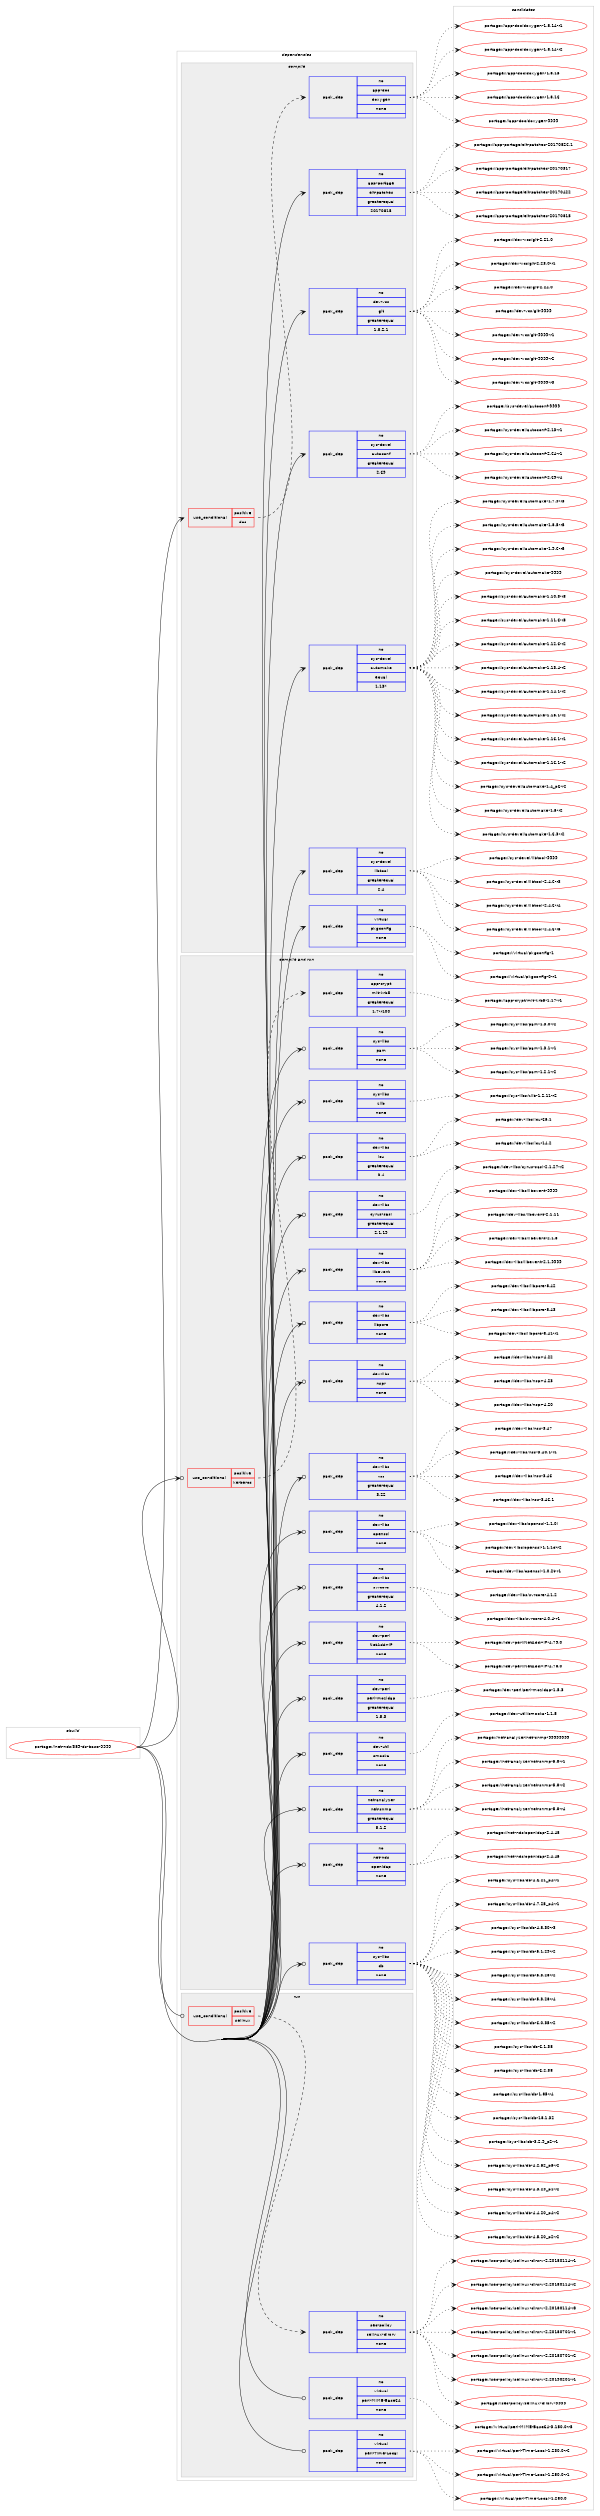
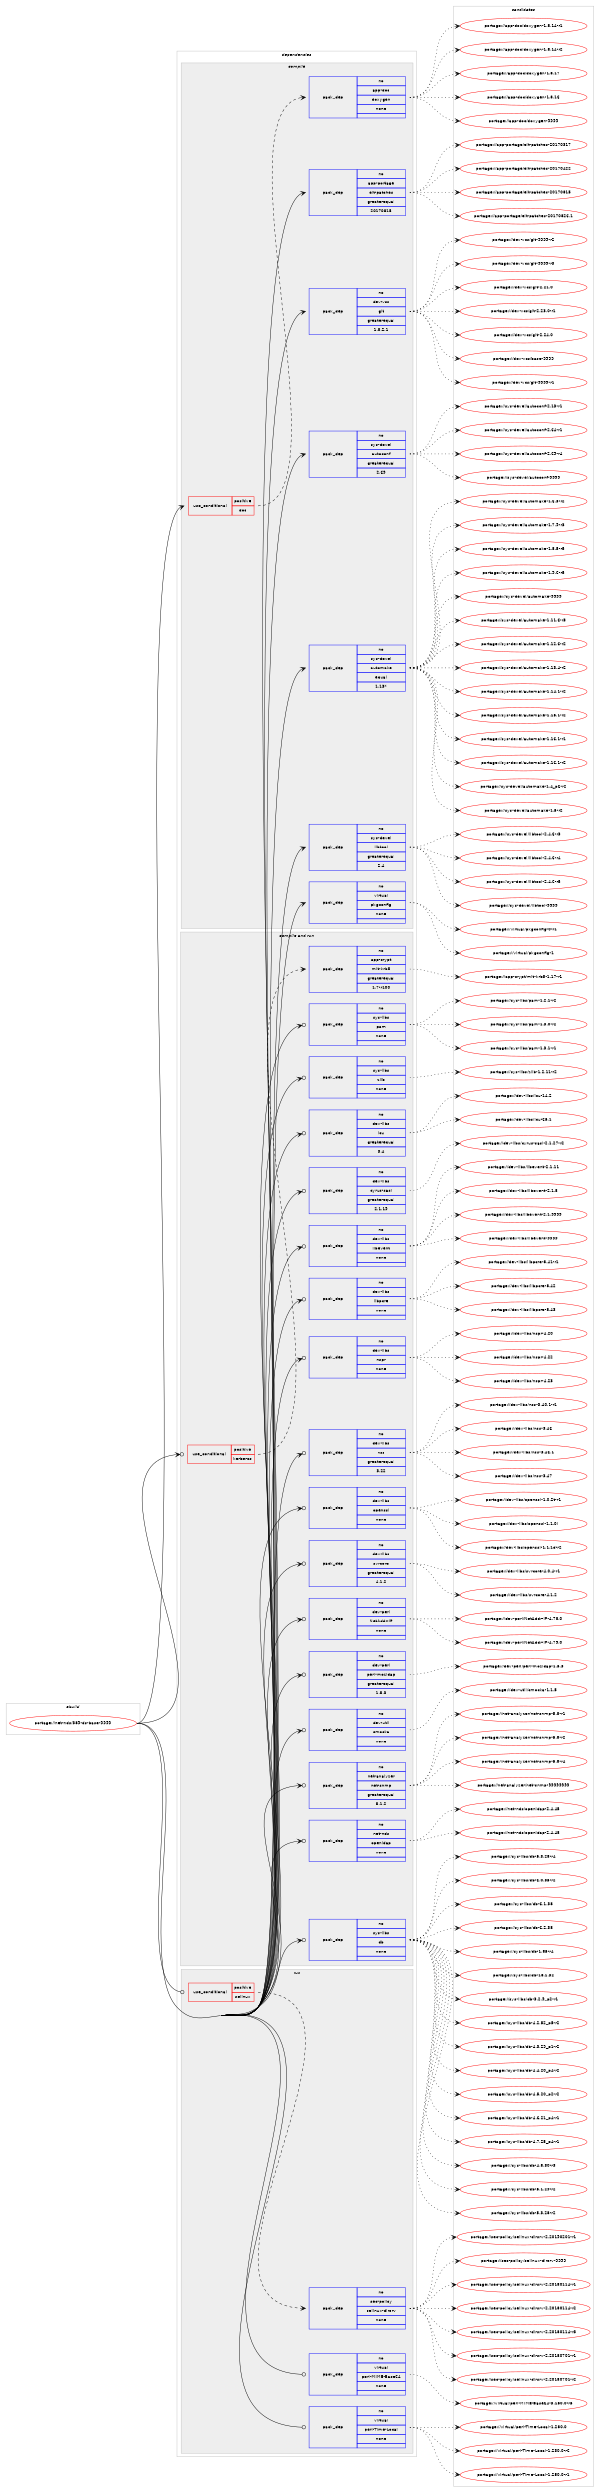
node "portage://app-doc/doxygen-1.8.15": label "portage://app-doc/doxygen-1.8.15" -> "portage://app-doc/doxygen-1.8.17"
node "portage://dev-vcs/git-9999": label "portage://dev-vcs/git-9999" -> "portage://dev-vcs/base-9999"
node "portage://sys-devel/automake-1.10.3-r3": removed
